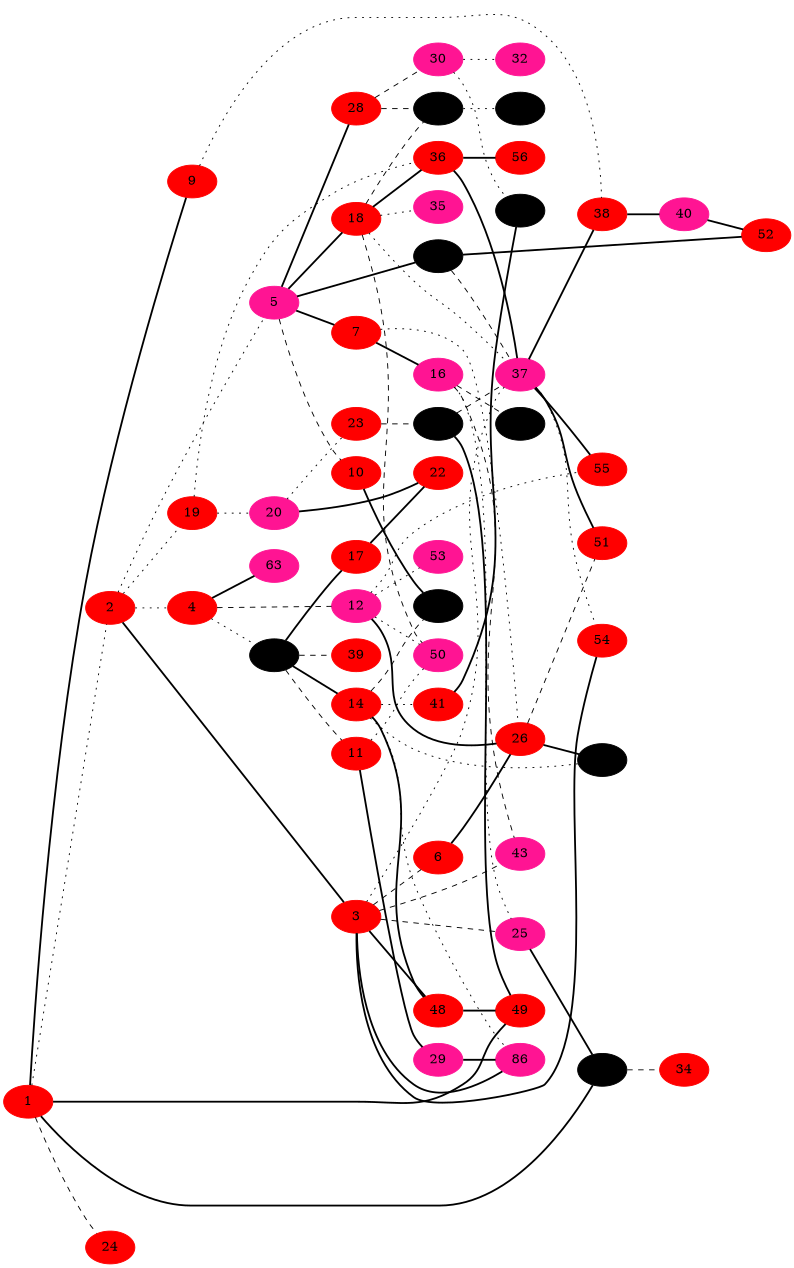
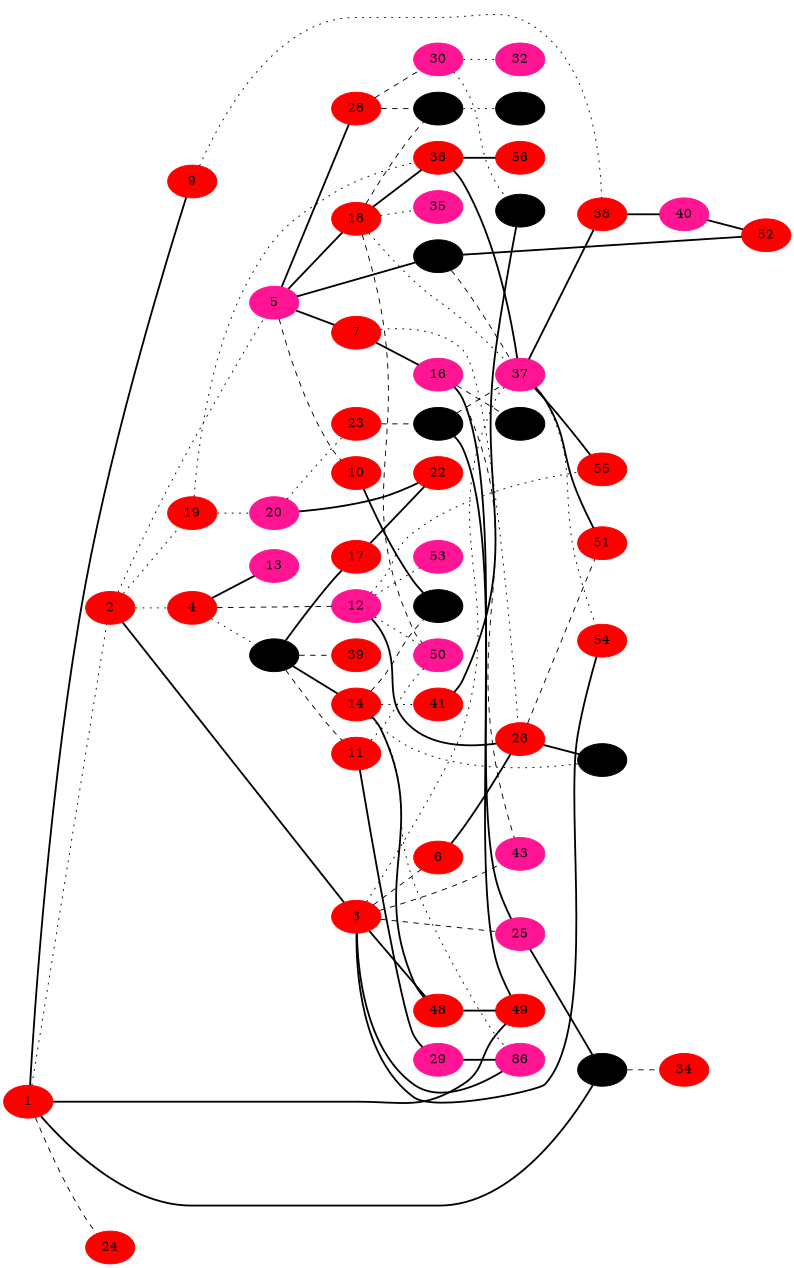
node "63": label "63" -> "13"
edge "16" -- "25": style dotted -> bold
